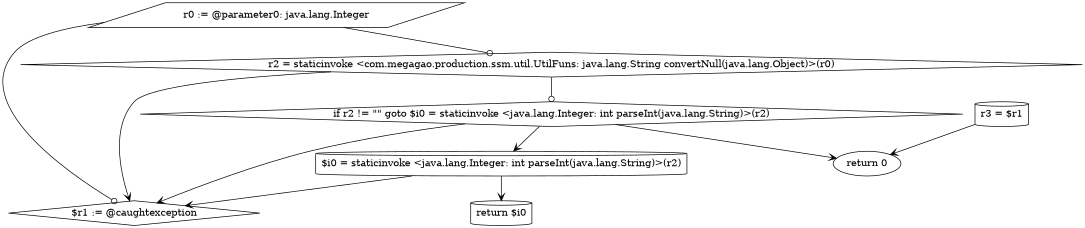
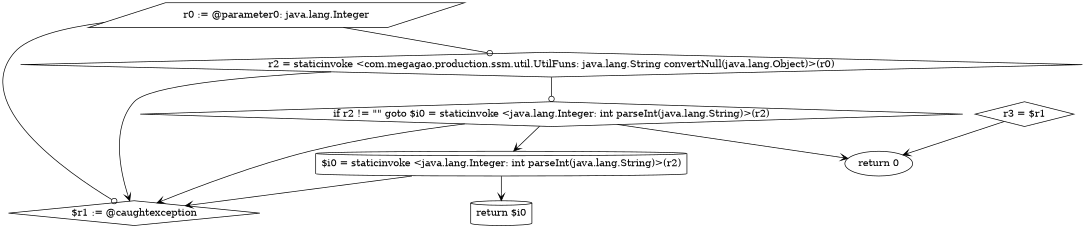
node "r3 = $r1": shape cylinder -> diamond
